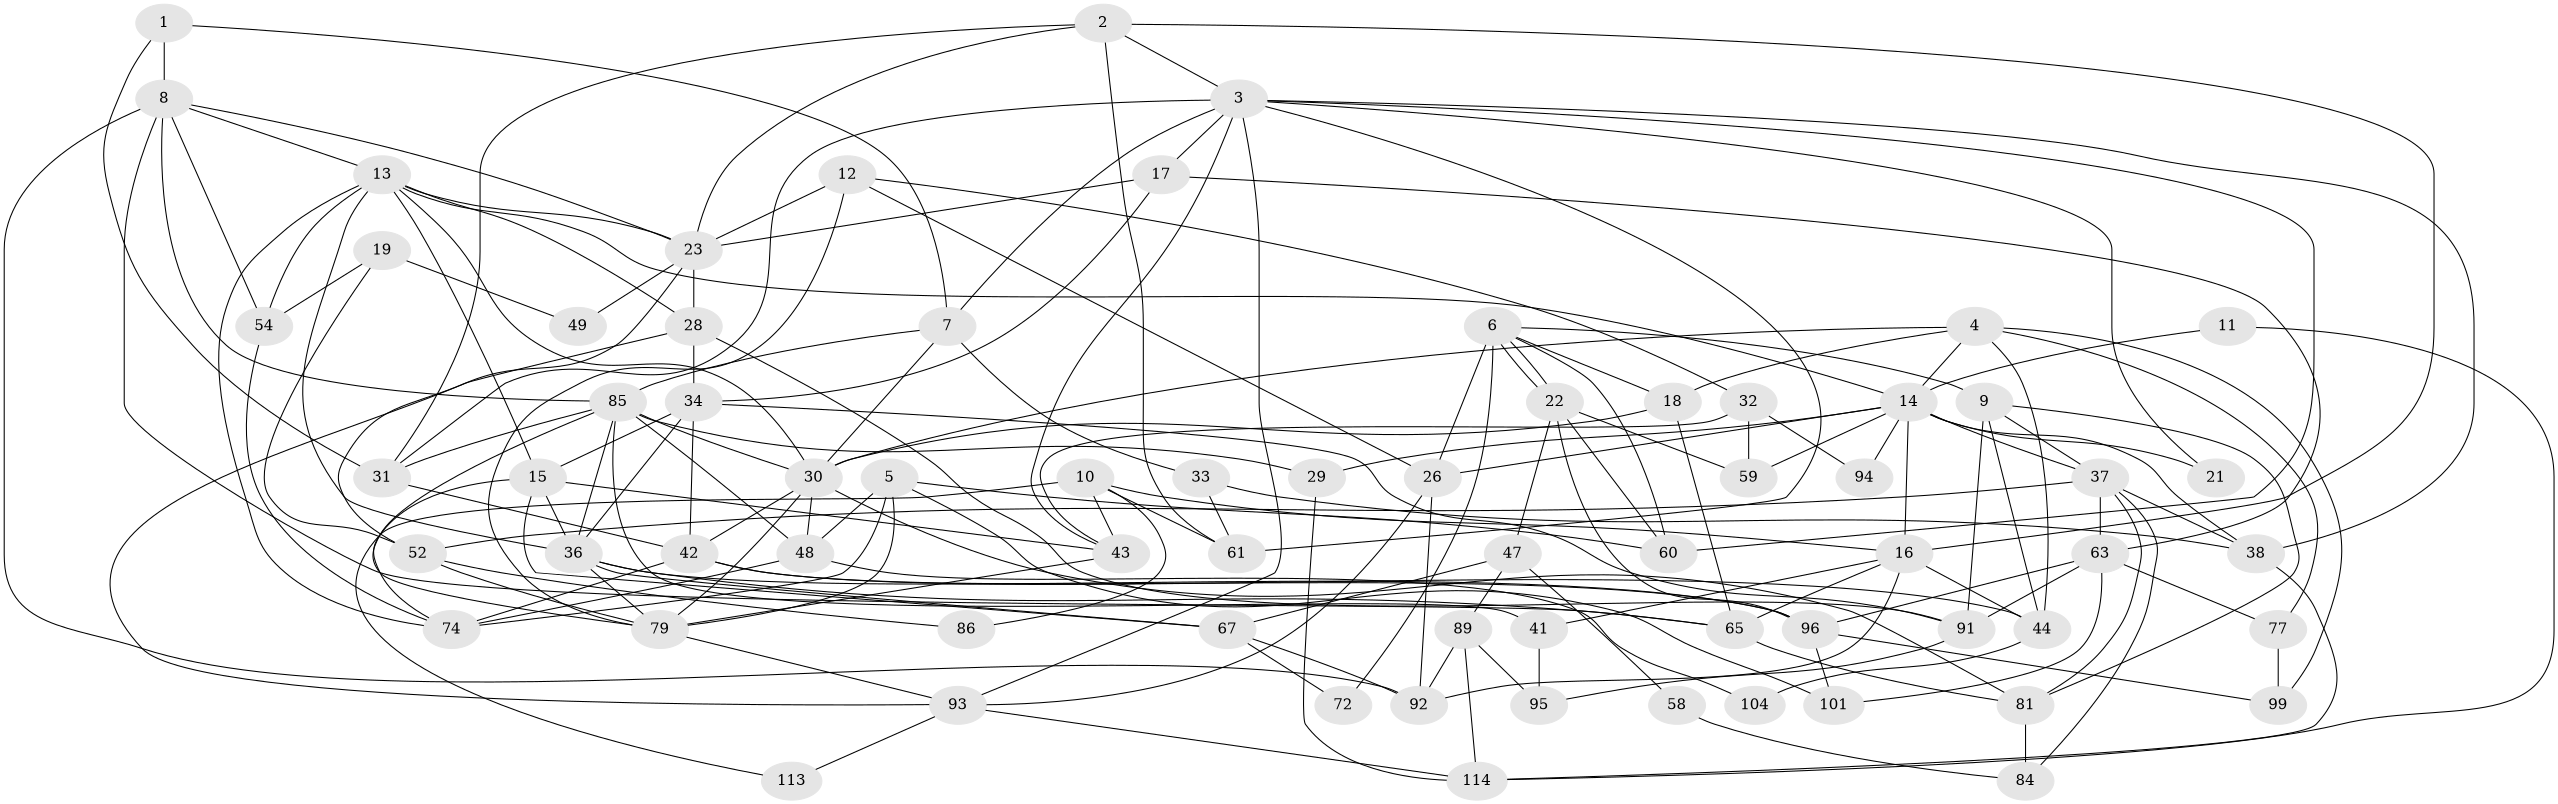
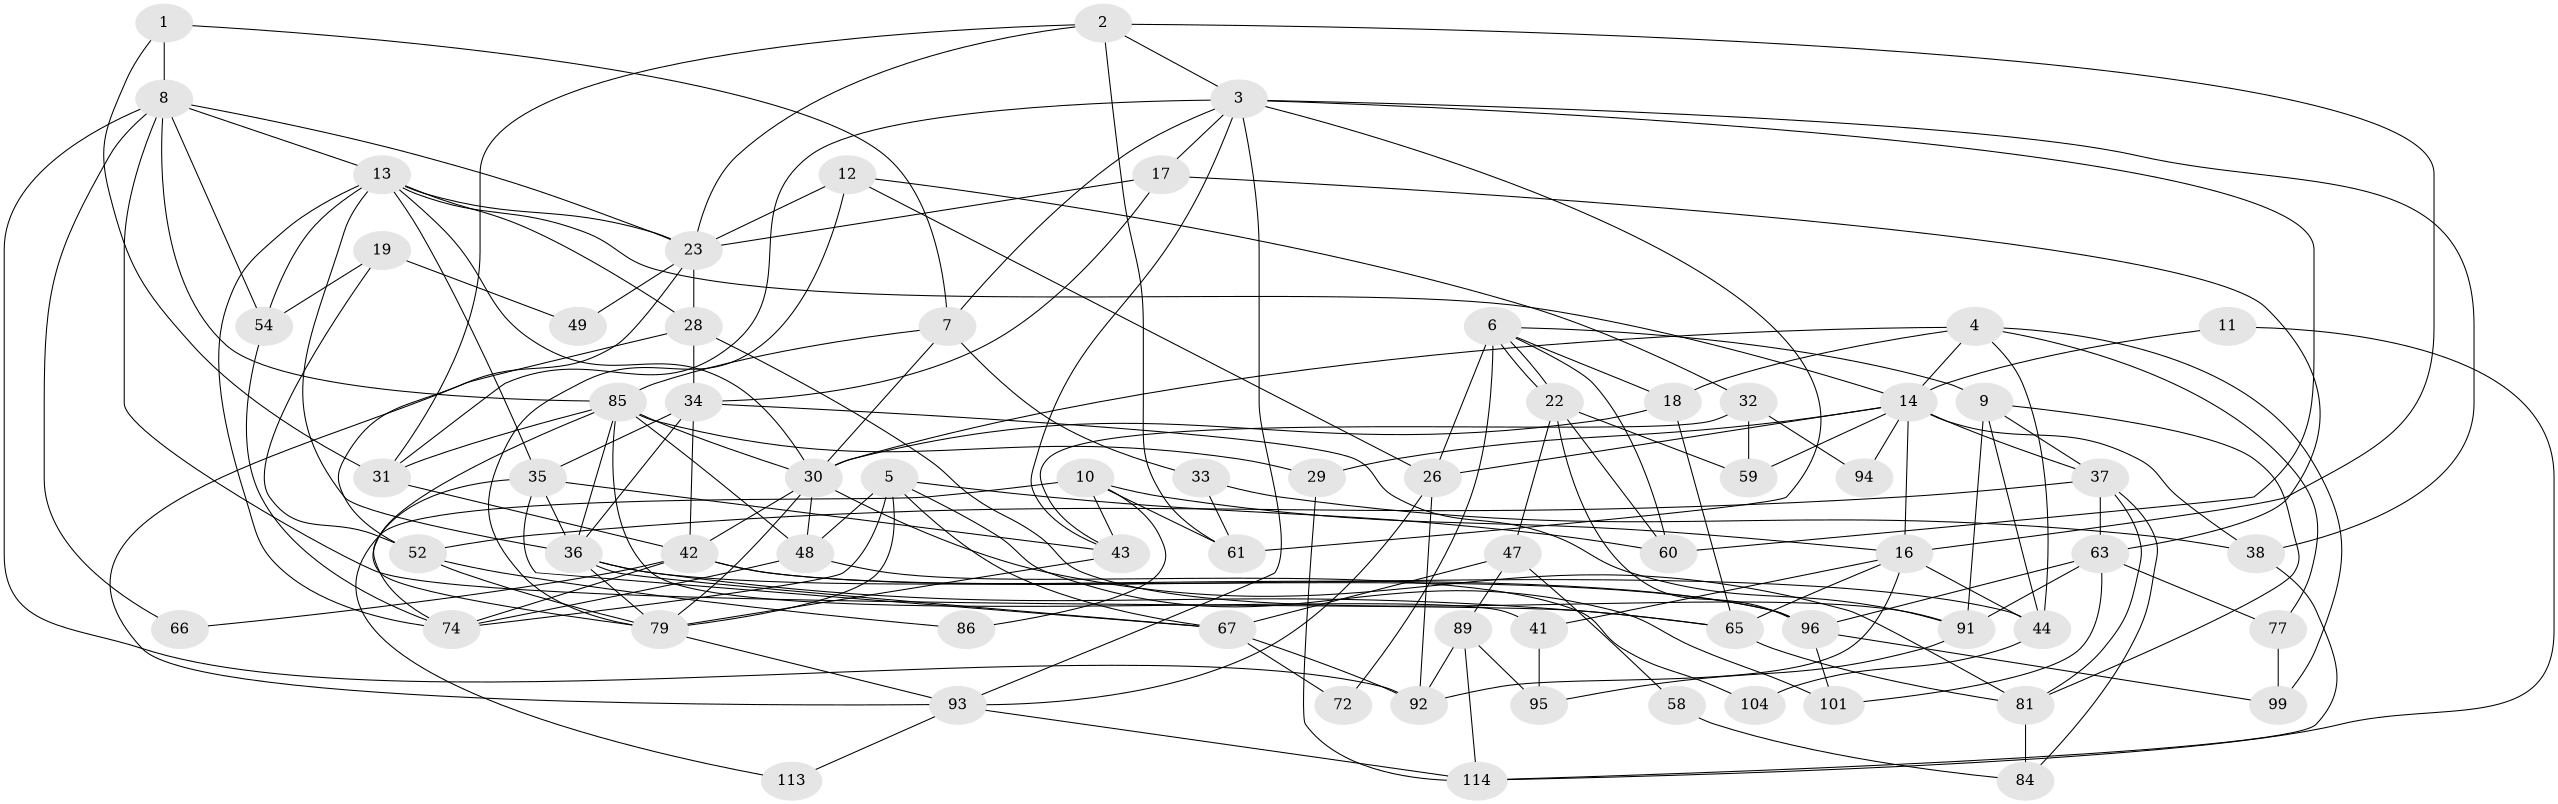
node "15": label "15" -> "35"
node "21": removed
edge "37" -- "38": removed
edge "5" -- "67": added
node "66": added
